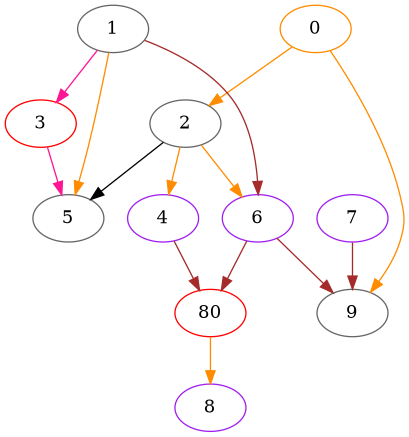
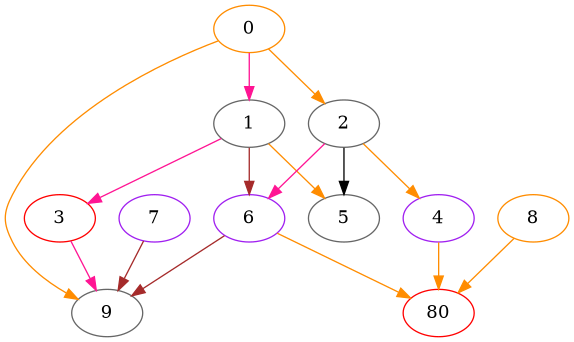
edge "0" -> "1": added
edge "3" -> "5": now "3" -> "9"
edge "2" -> "6": color darkorange -> deeppink
edge "4" -> "80": color brown -> darkorange
edge "6" -> "80": color brown -> darkorange
edge "80" -> "8": reversed
node "8": color purple -> darkorange
